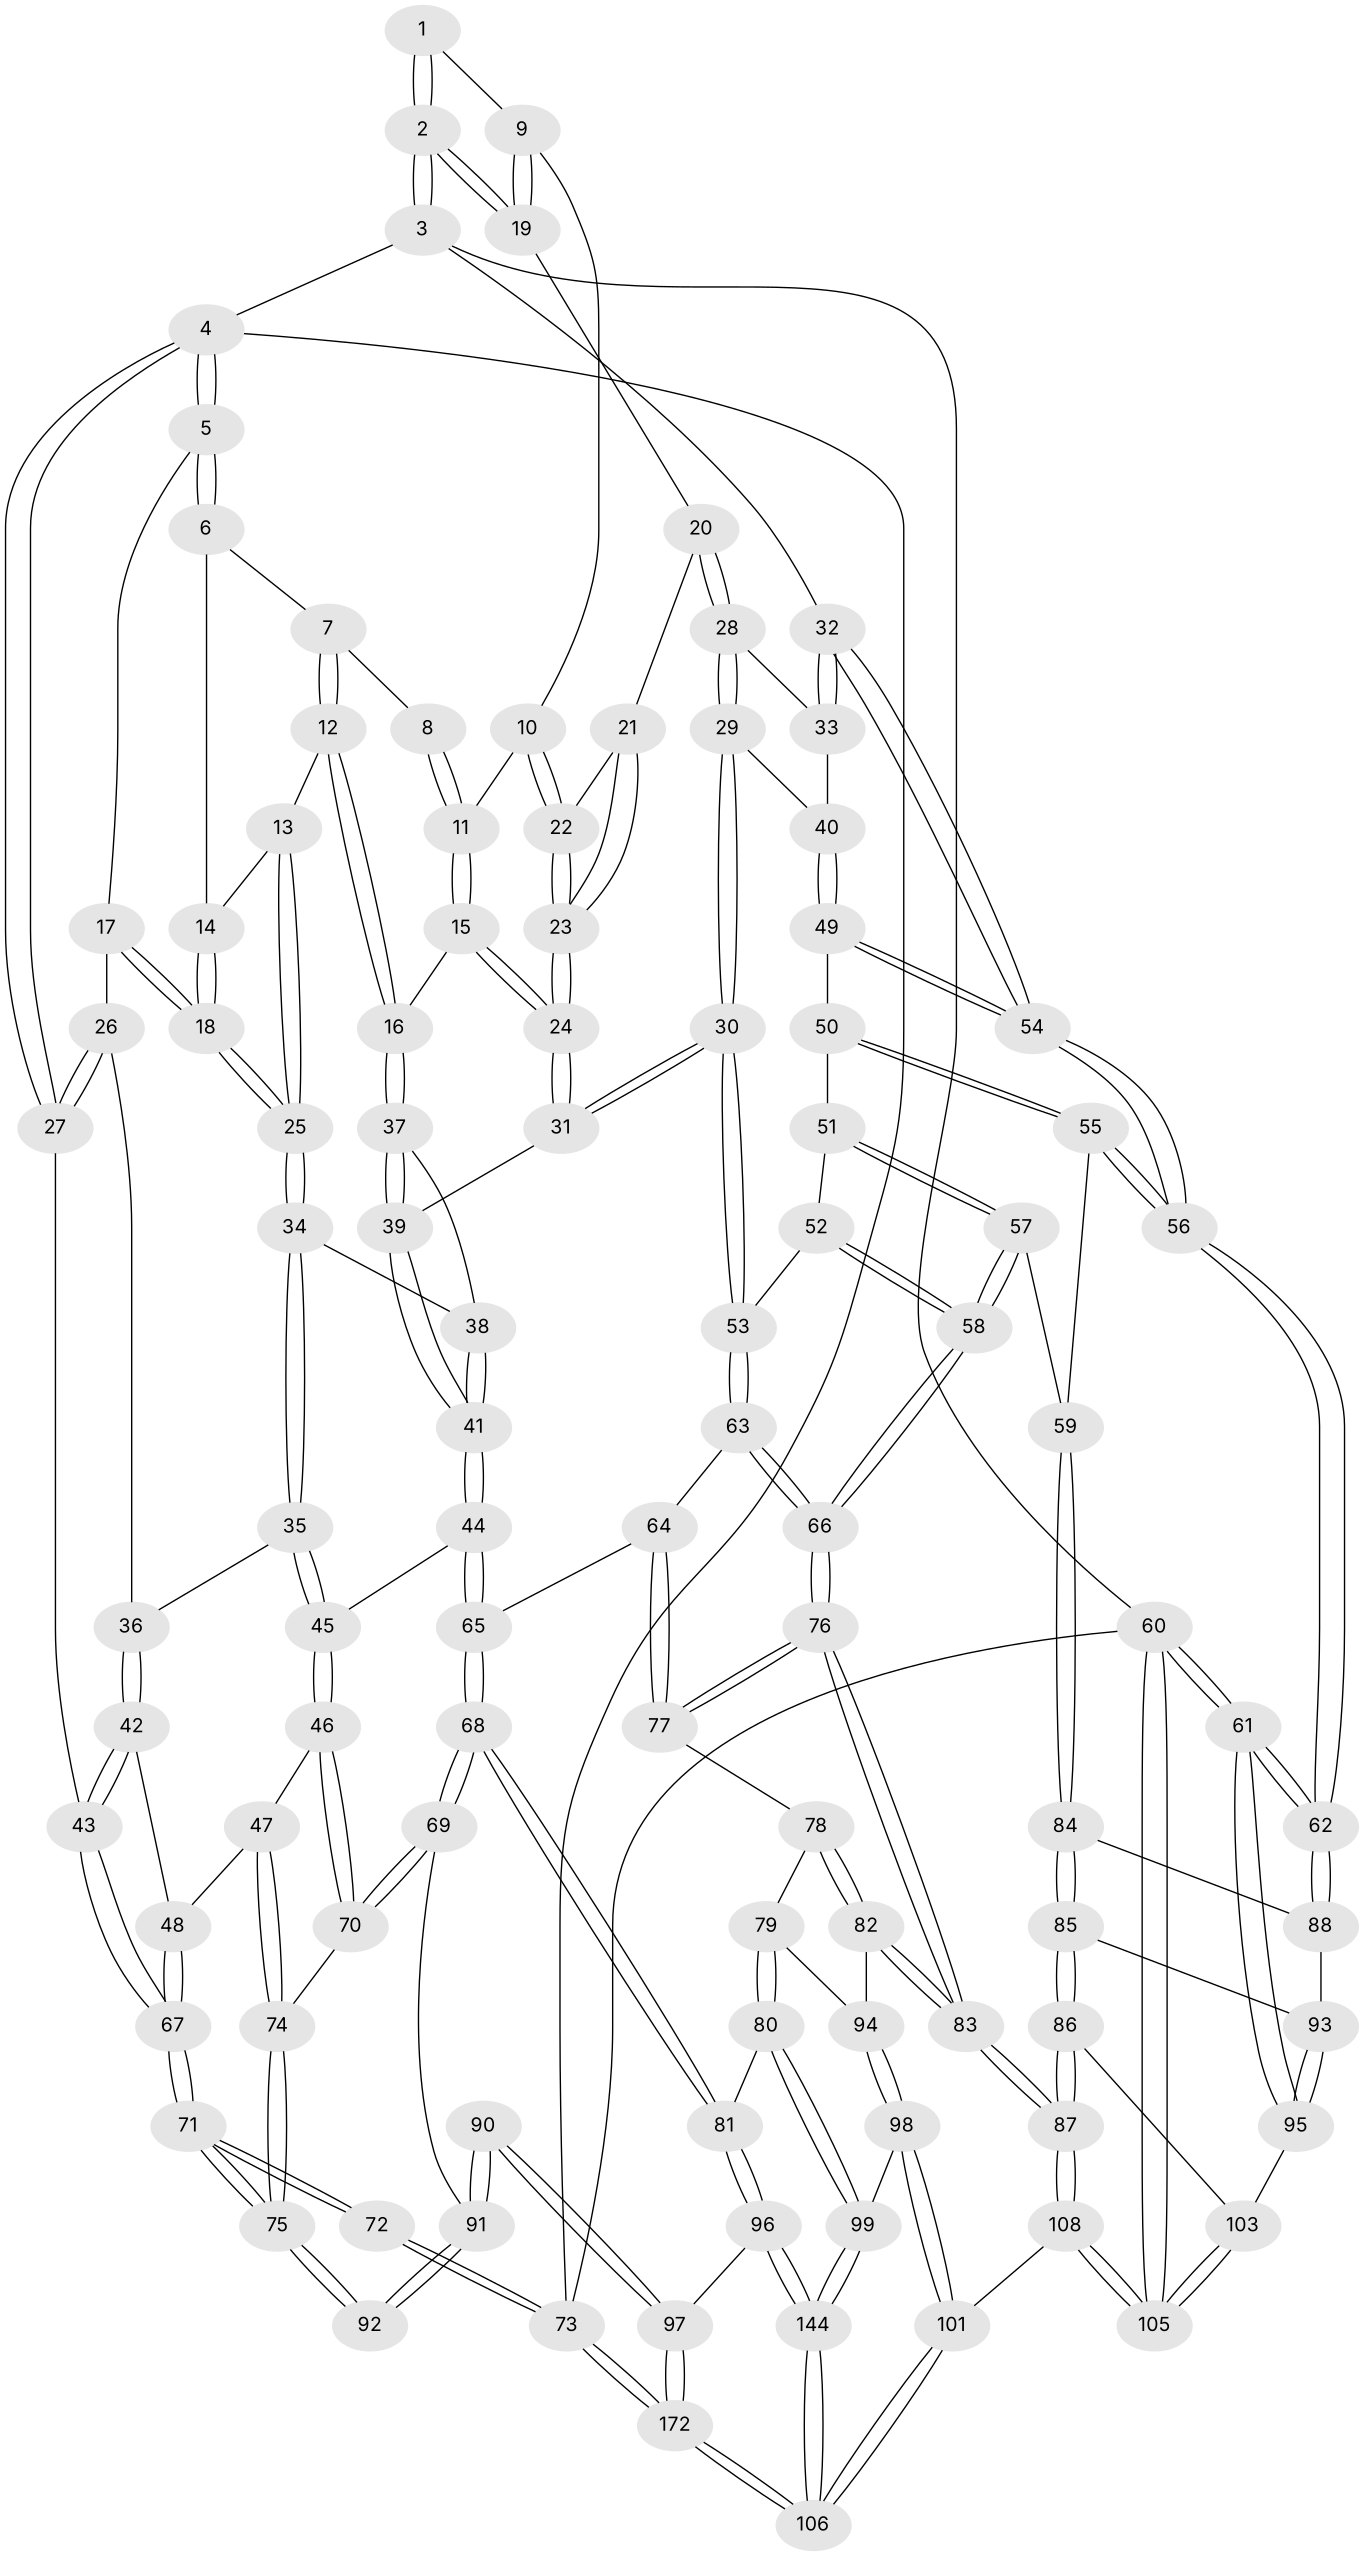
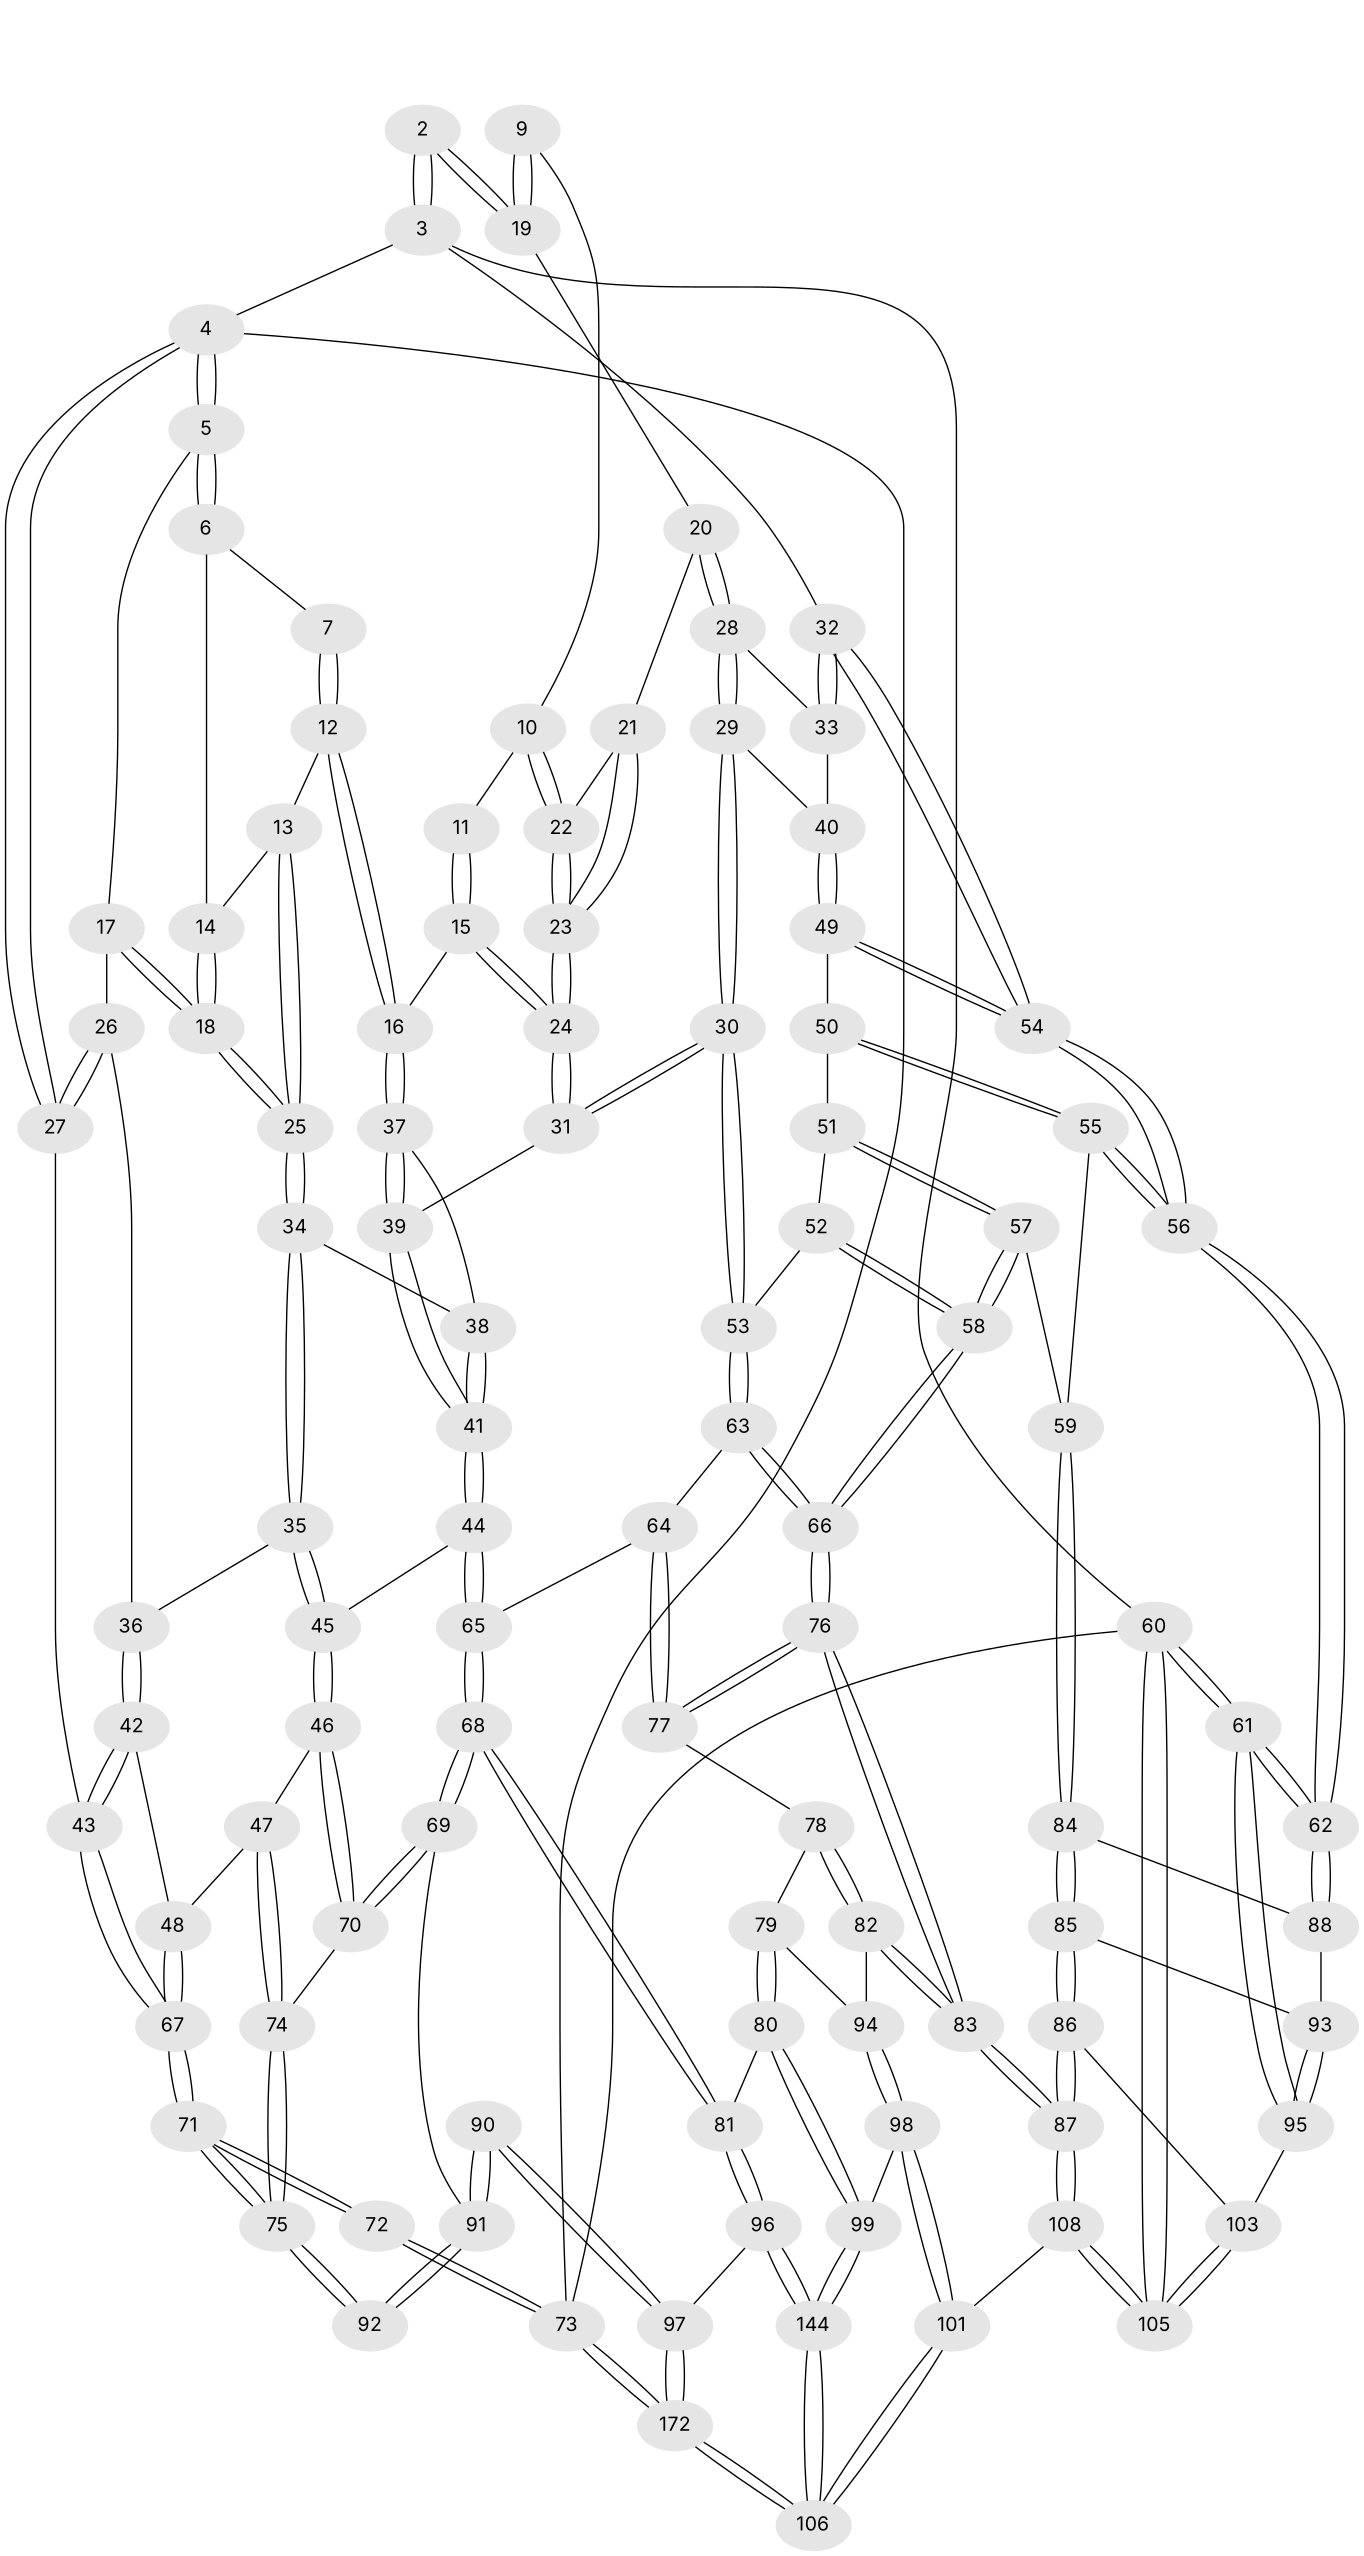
node "1": removed
node "8": removed
